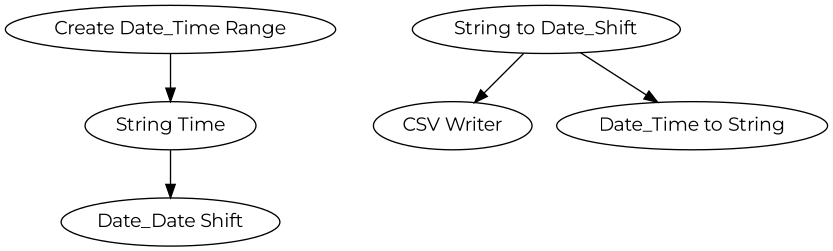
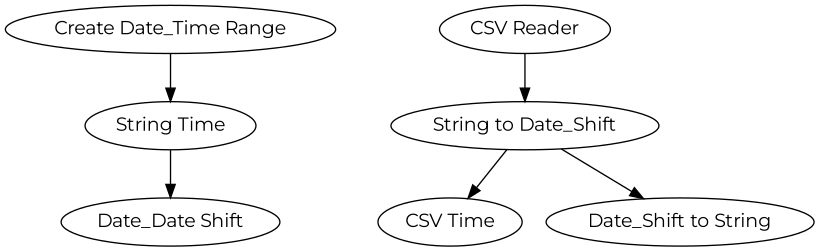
node "CSV Reader": added
node "CSV Writer": label "CSV Writer" -> "CSV Time"
node "Date_Time to String": label "Date_Time to String" -> "Date_Shift to String"
